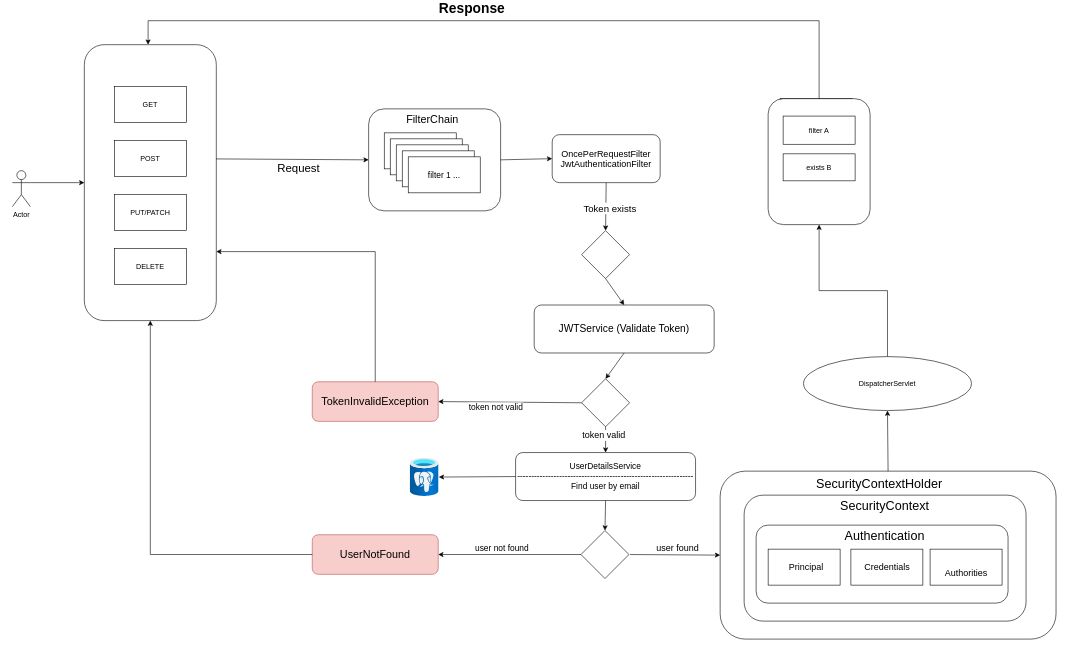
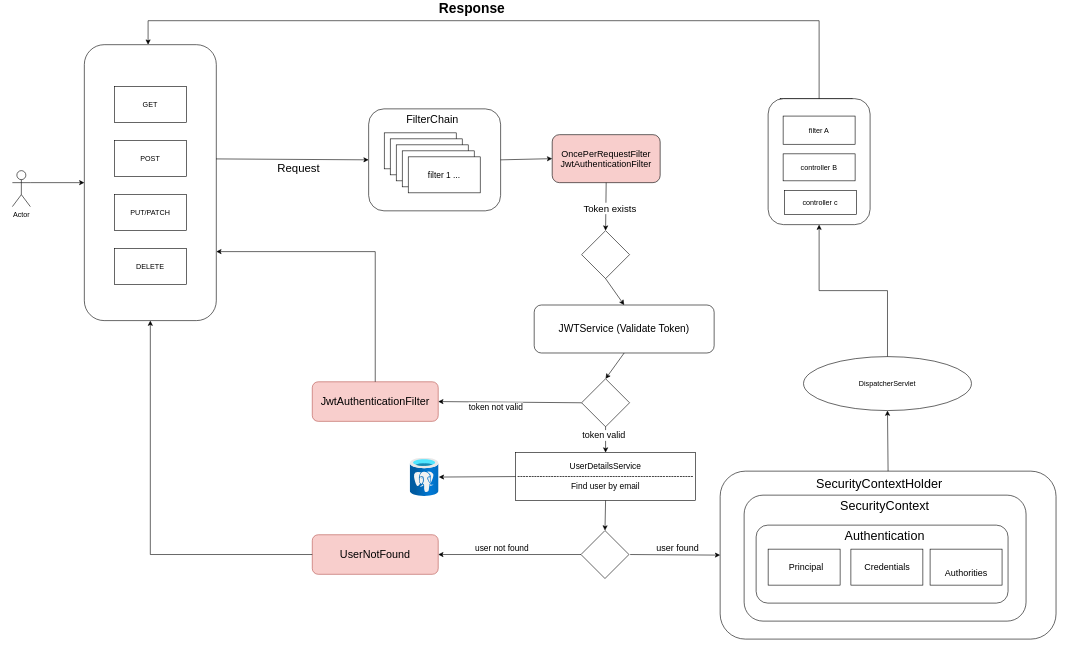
node "OncePerRequestFilter JwtAuthenticationFilter": fillcolor #ffffff -> #f8cecc
node "exists B": label "exists B" -> "controller B"
node "controller c": added
node "TokenInvalidException": label "TokenInvalidException" -> "JwtAuthenticationFilter"
node "UserDetailsService --------------------------------------------------------------- Find user by email": shape rounded rectangle -> rectangle
